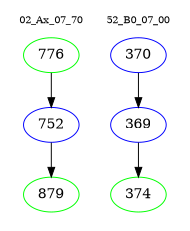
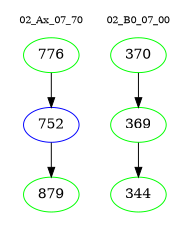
cluster "52_B0_07_00": label "52_B0_07_00" -> "02_B0_07_00"
node "370": color blue -> green
node "369": color blue -> green
node "374": label "374" -> "344"
